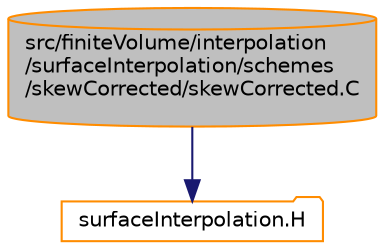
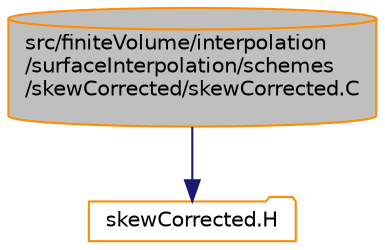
node "surfaceInterpolation.H": label "surfaceInterpolation.H" -> "skewCorrected.H"
